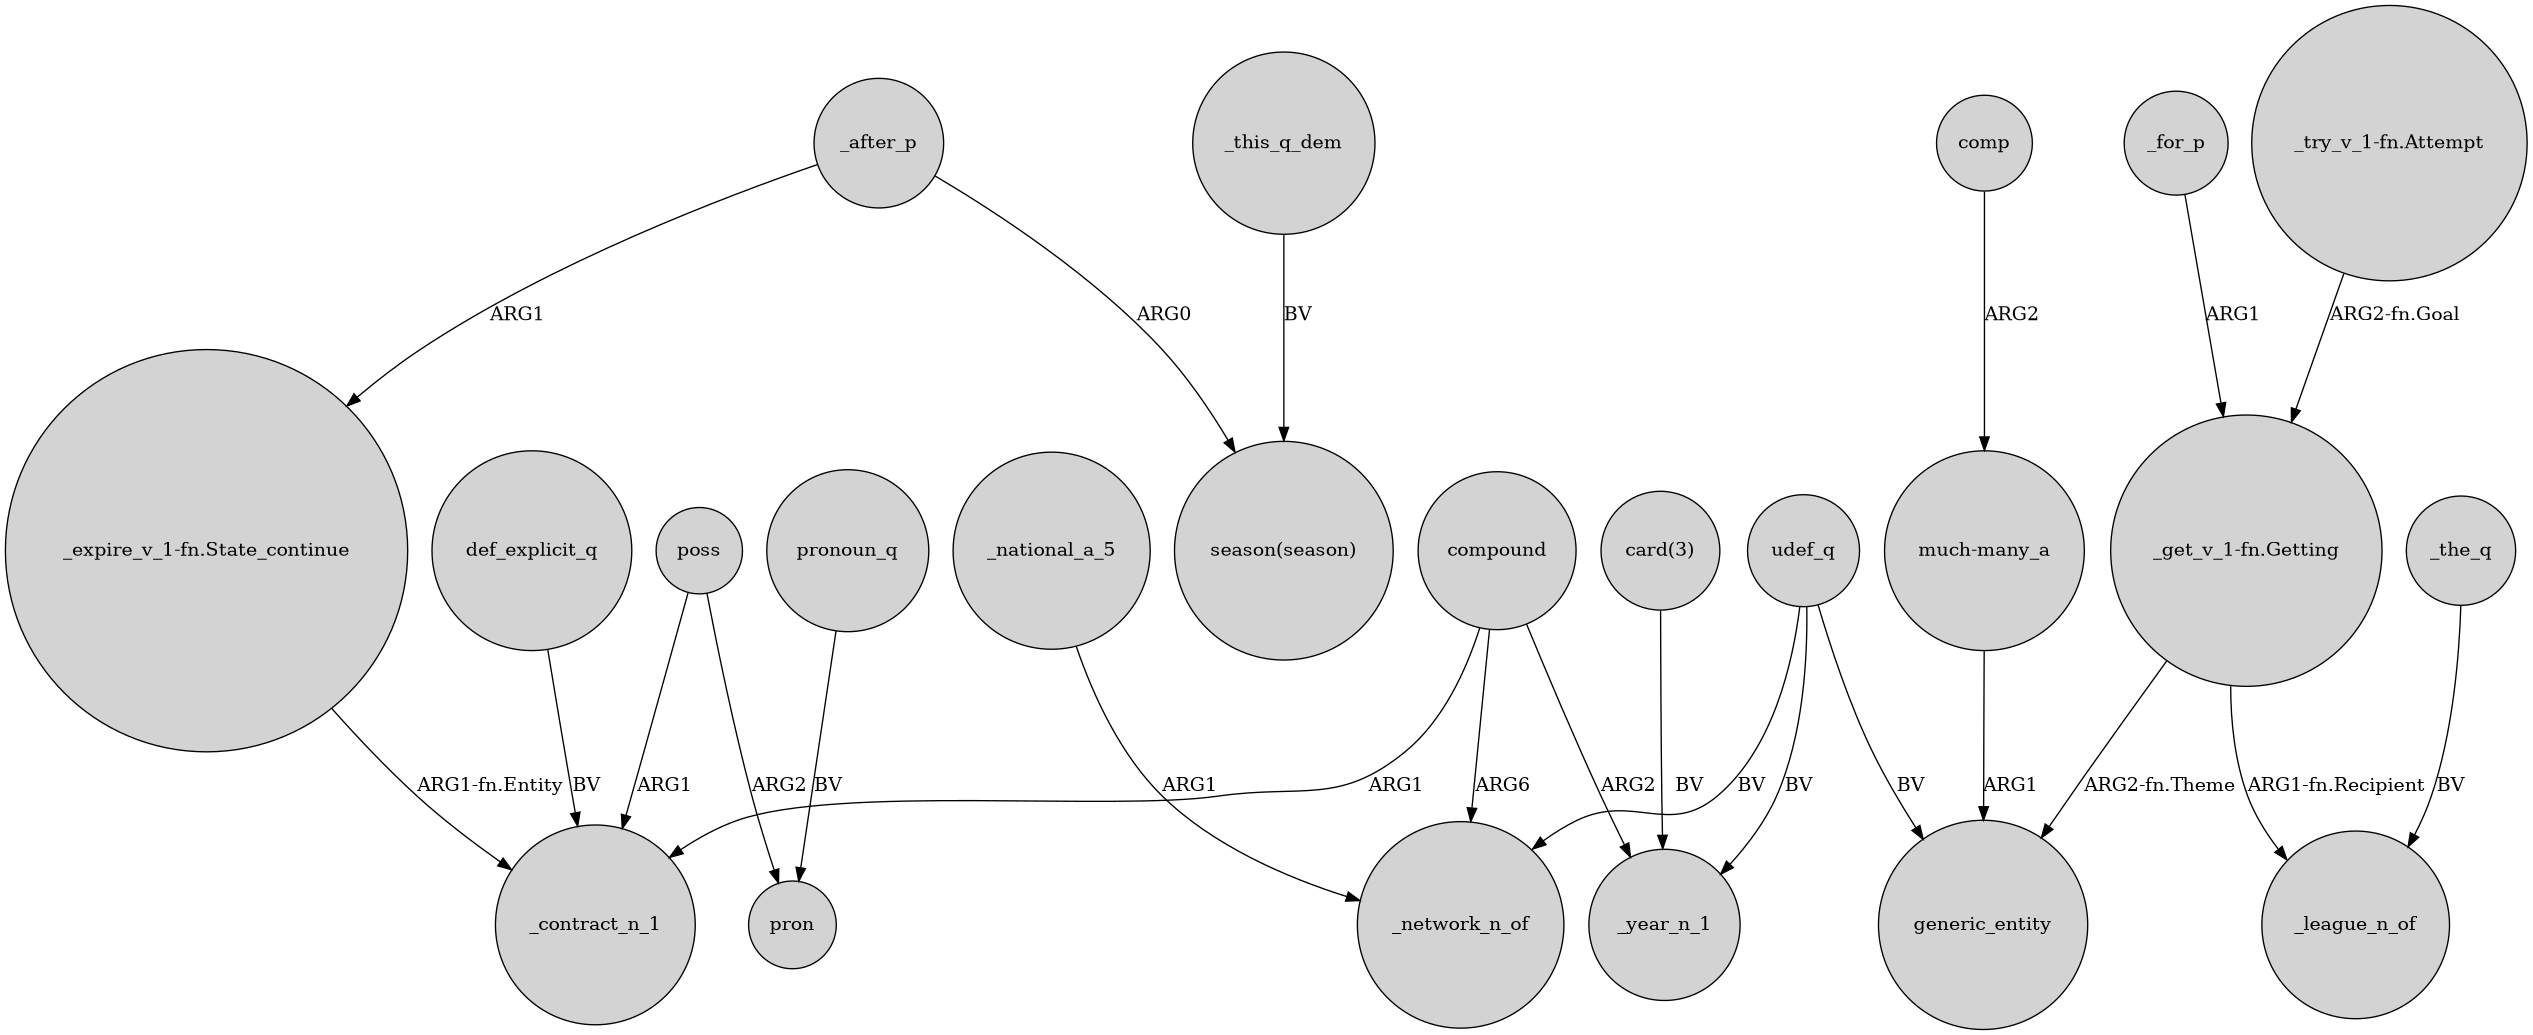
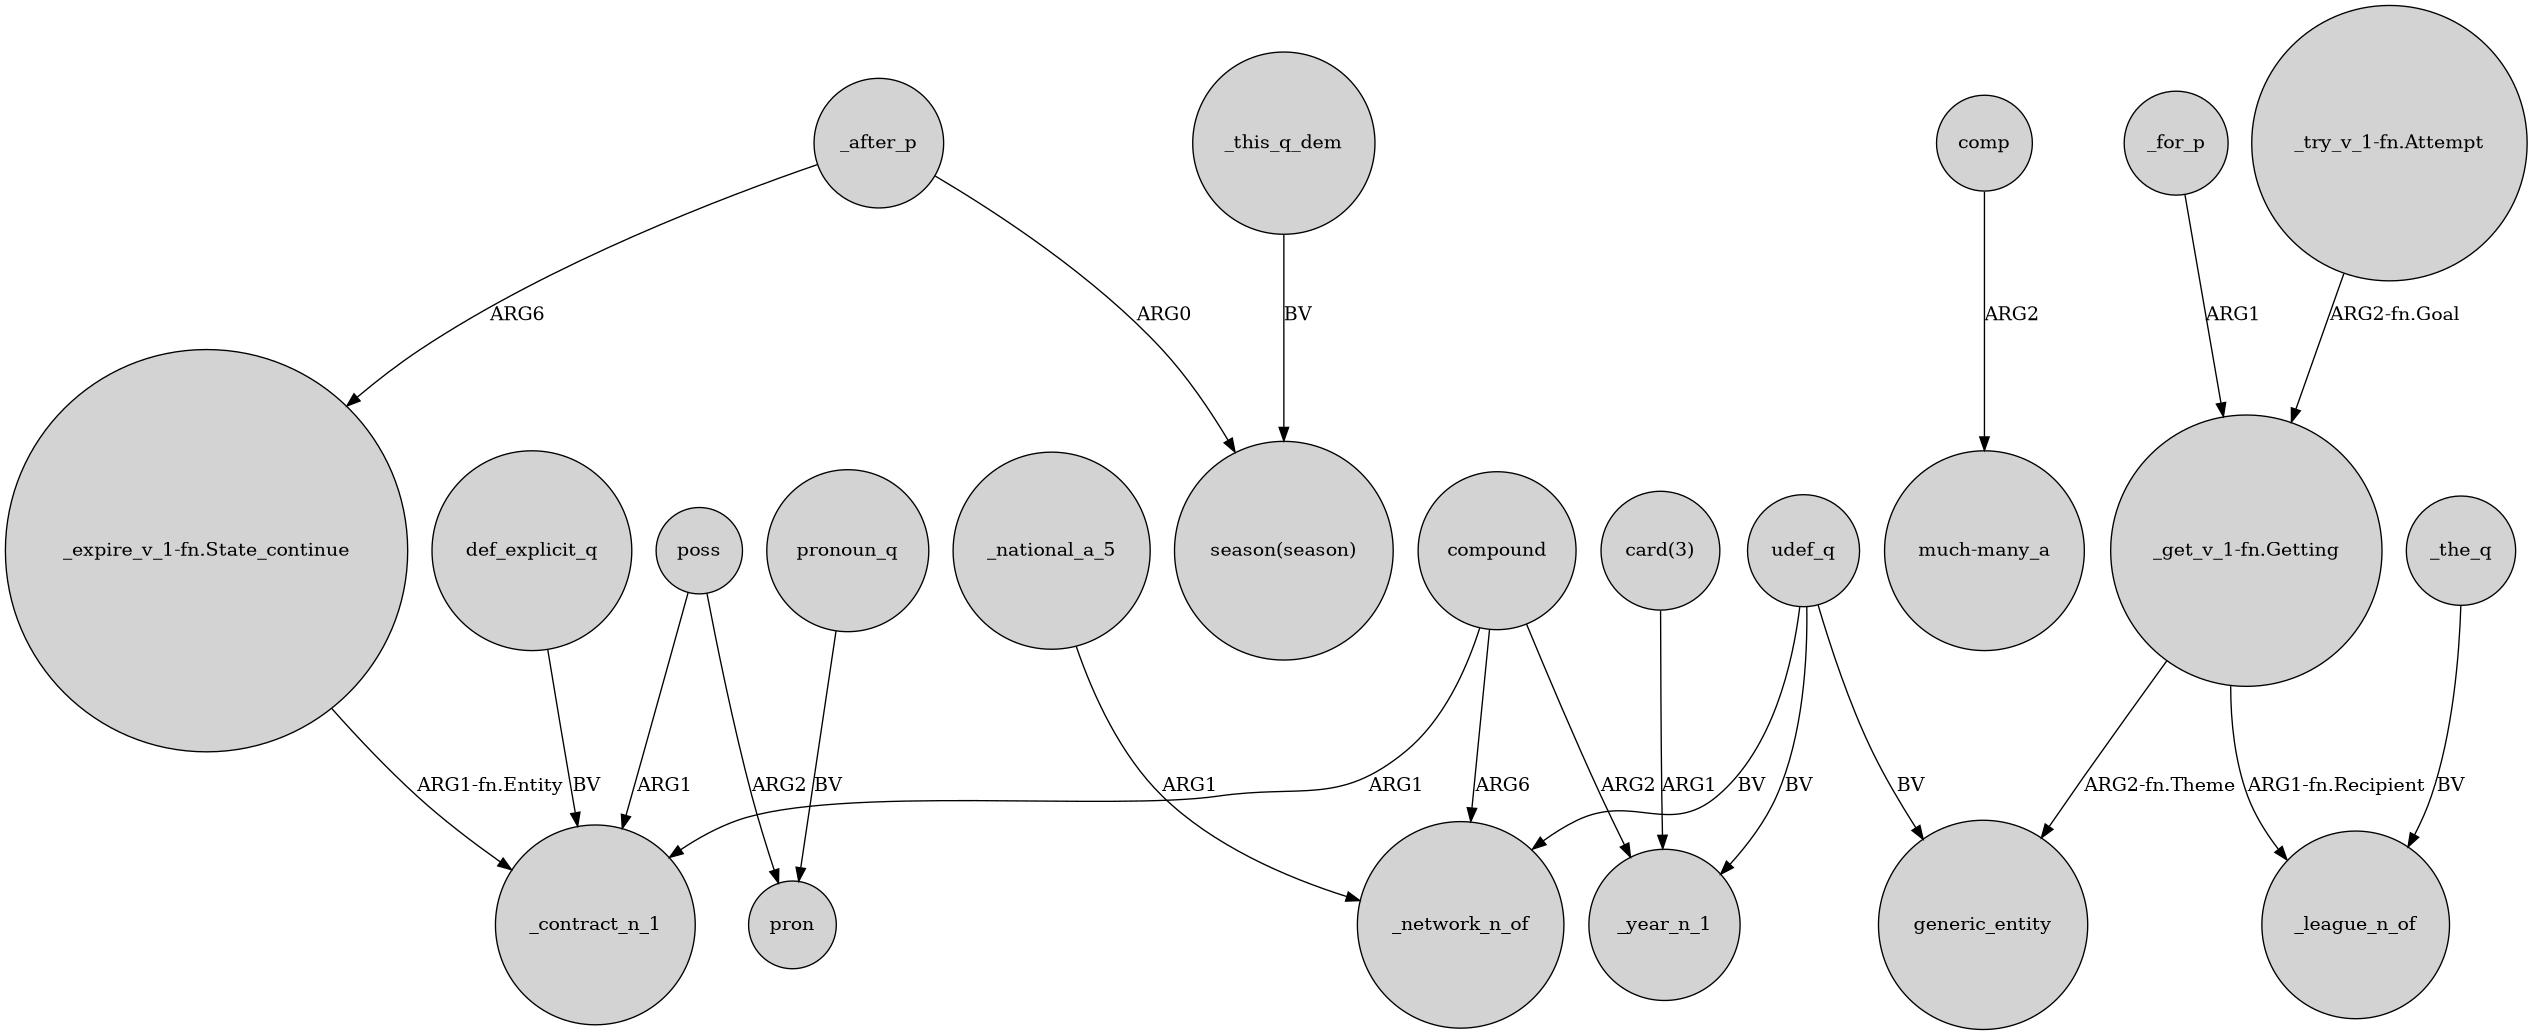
edge "_after_p" -> "_expire_v_1-fn.State_continue": label "ARG1" -> "ARG6"
edge "much-many_a" -> "generic_entity": removed, label "ARG1"
edge "card(3)" -> "_year_n_1": label "BV" -> "ARG1"
